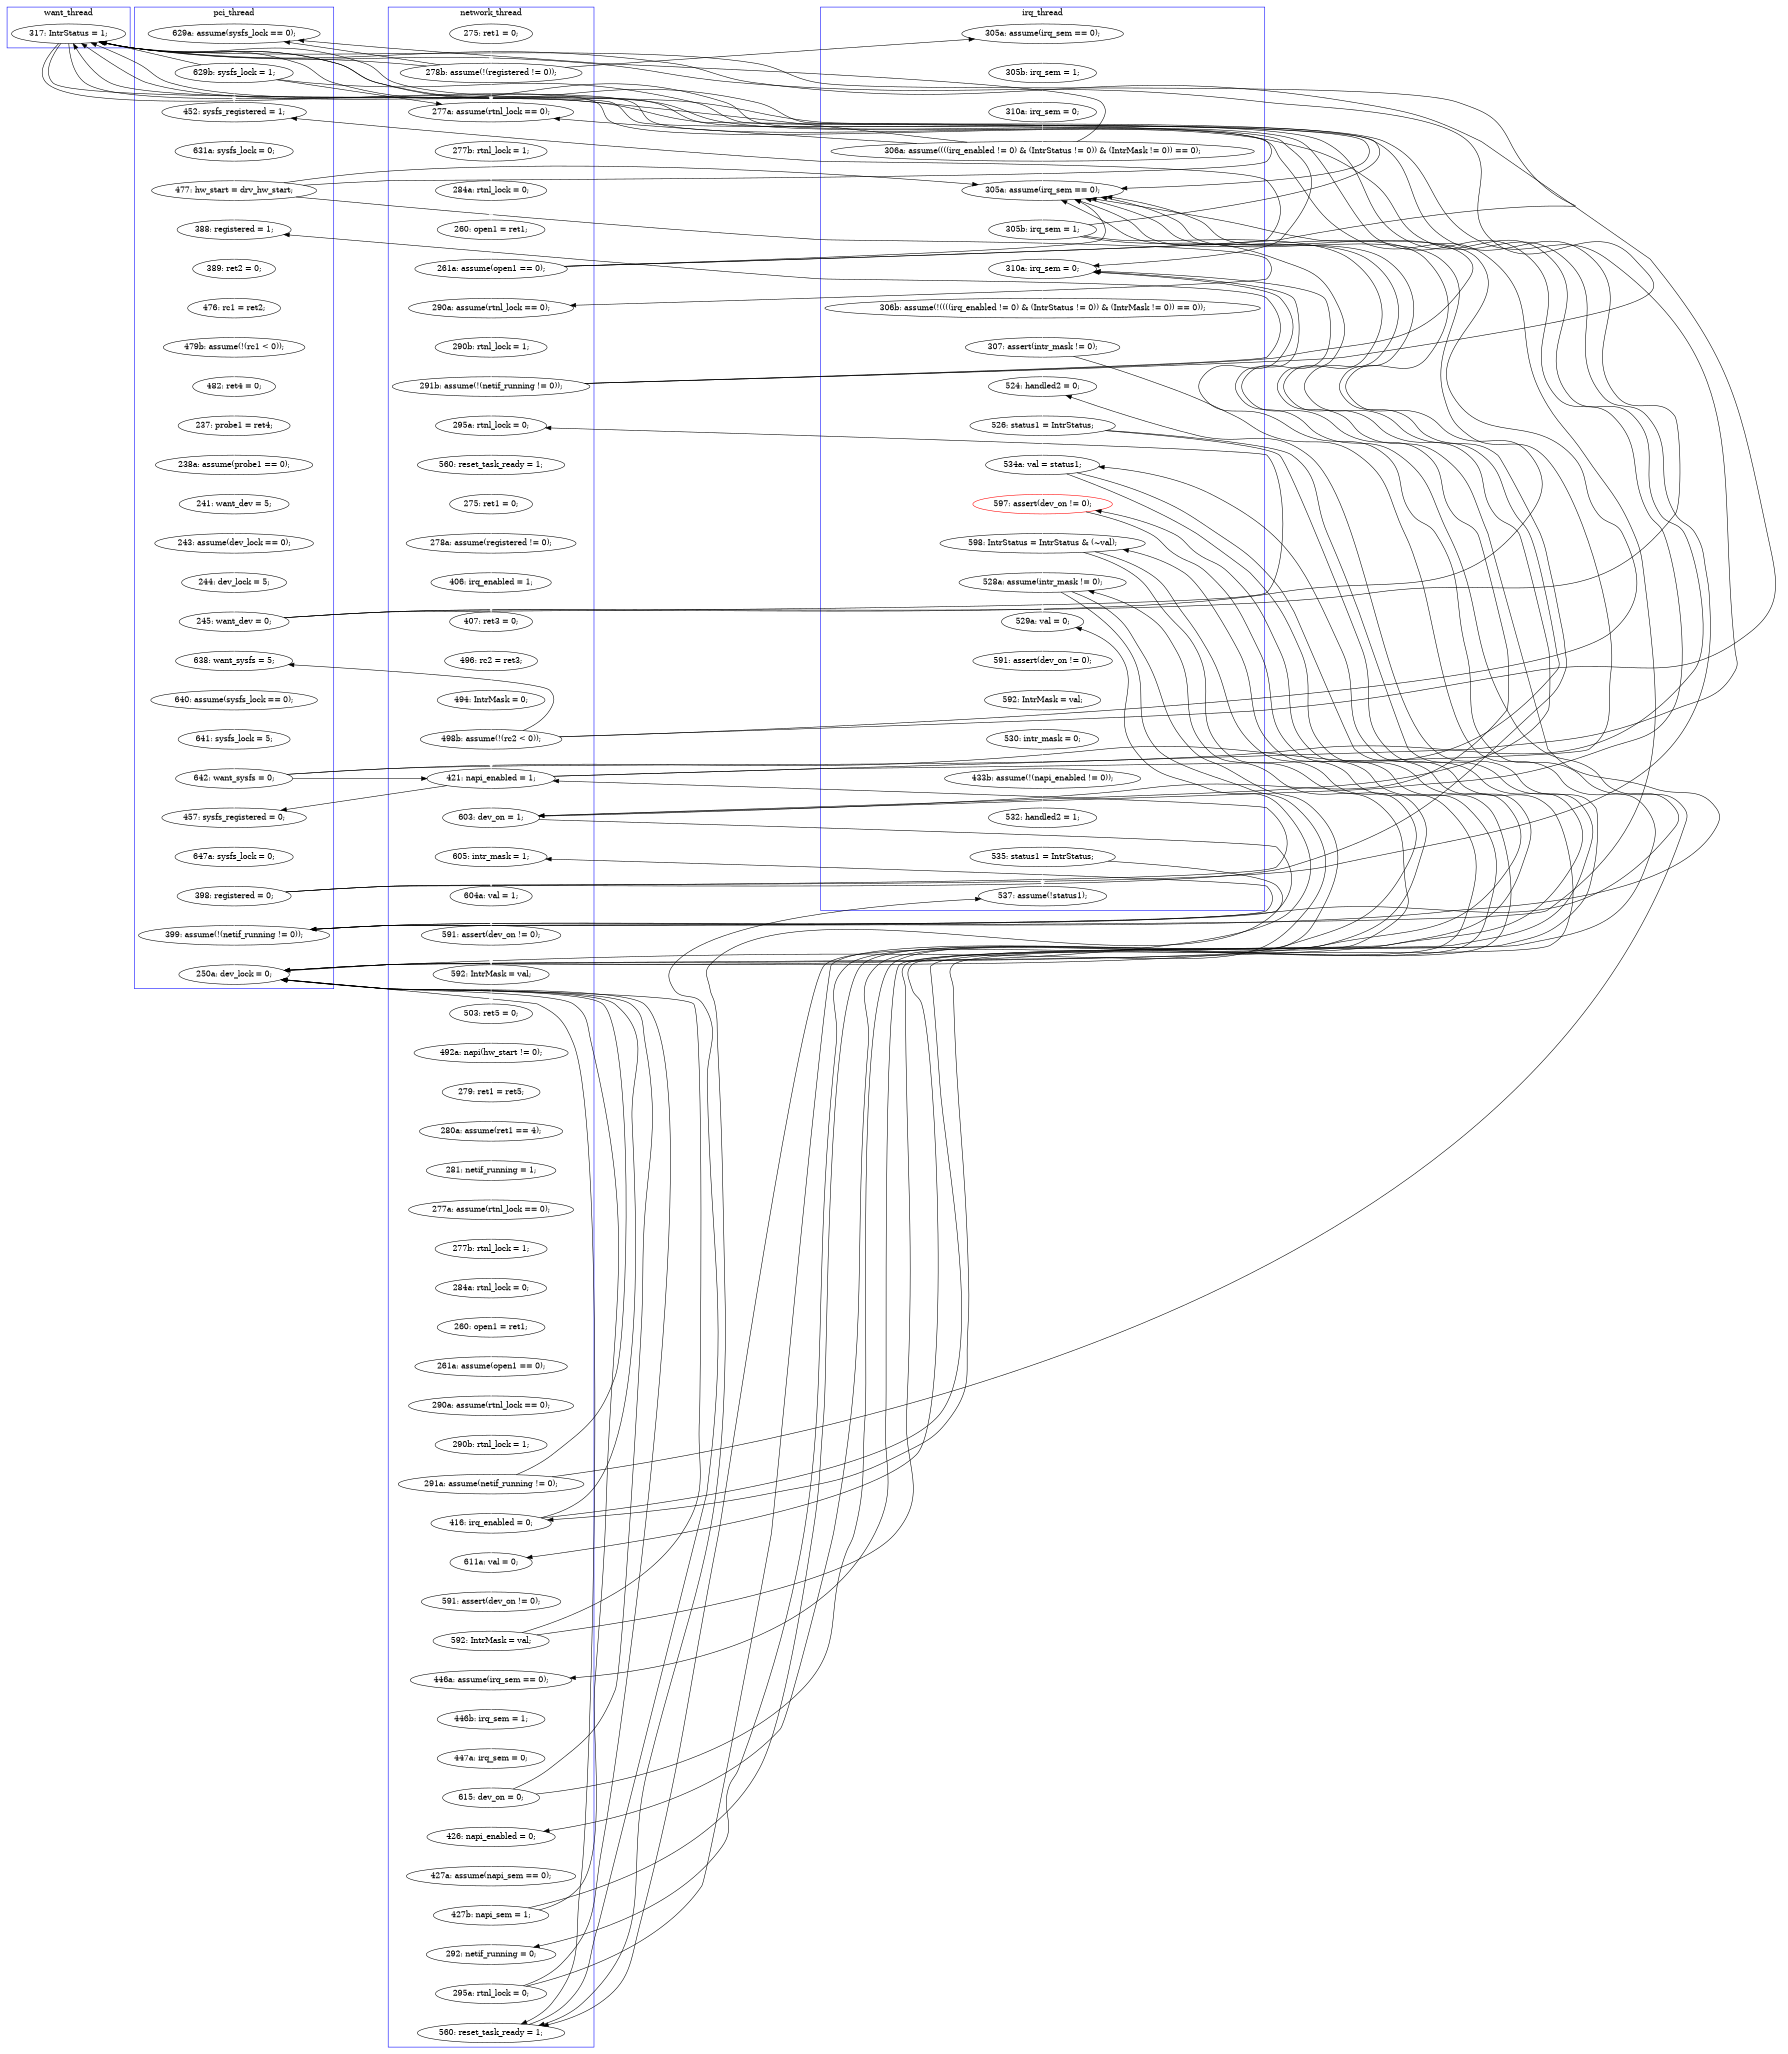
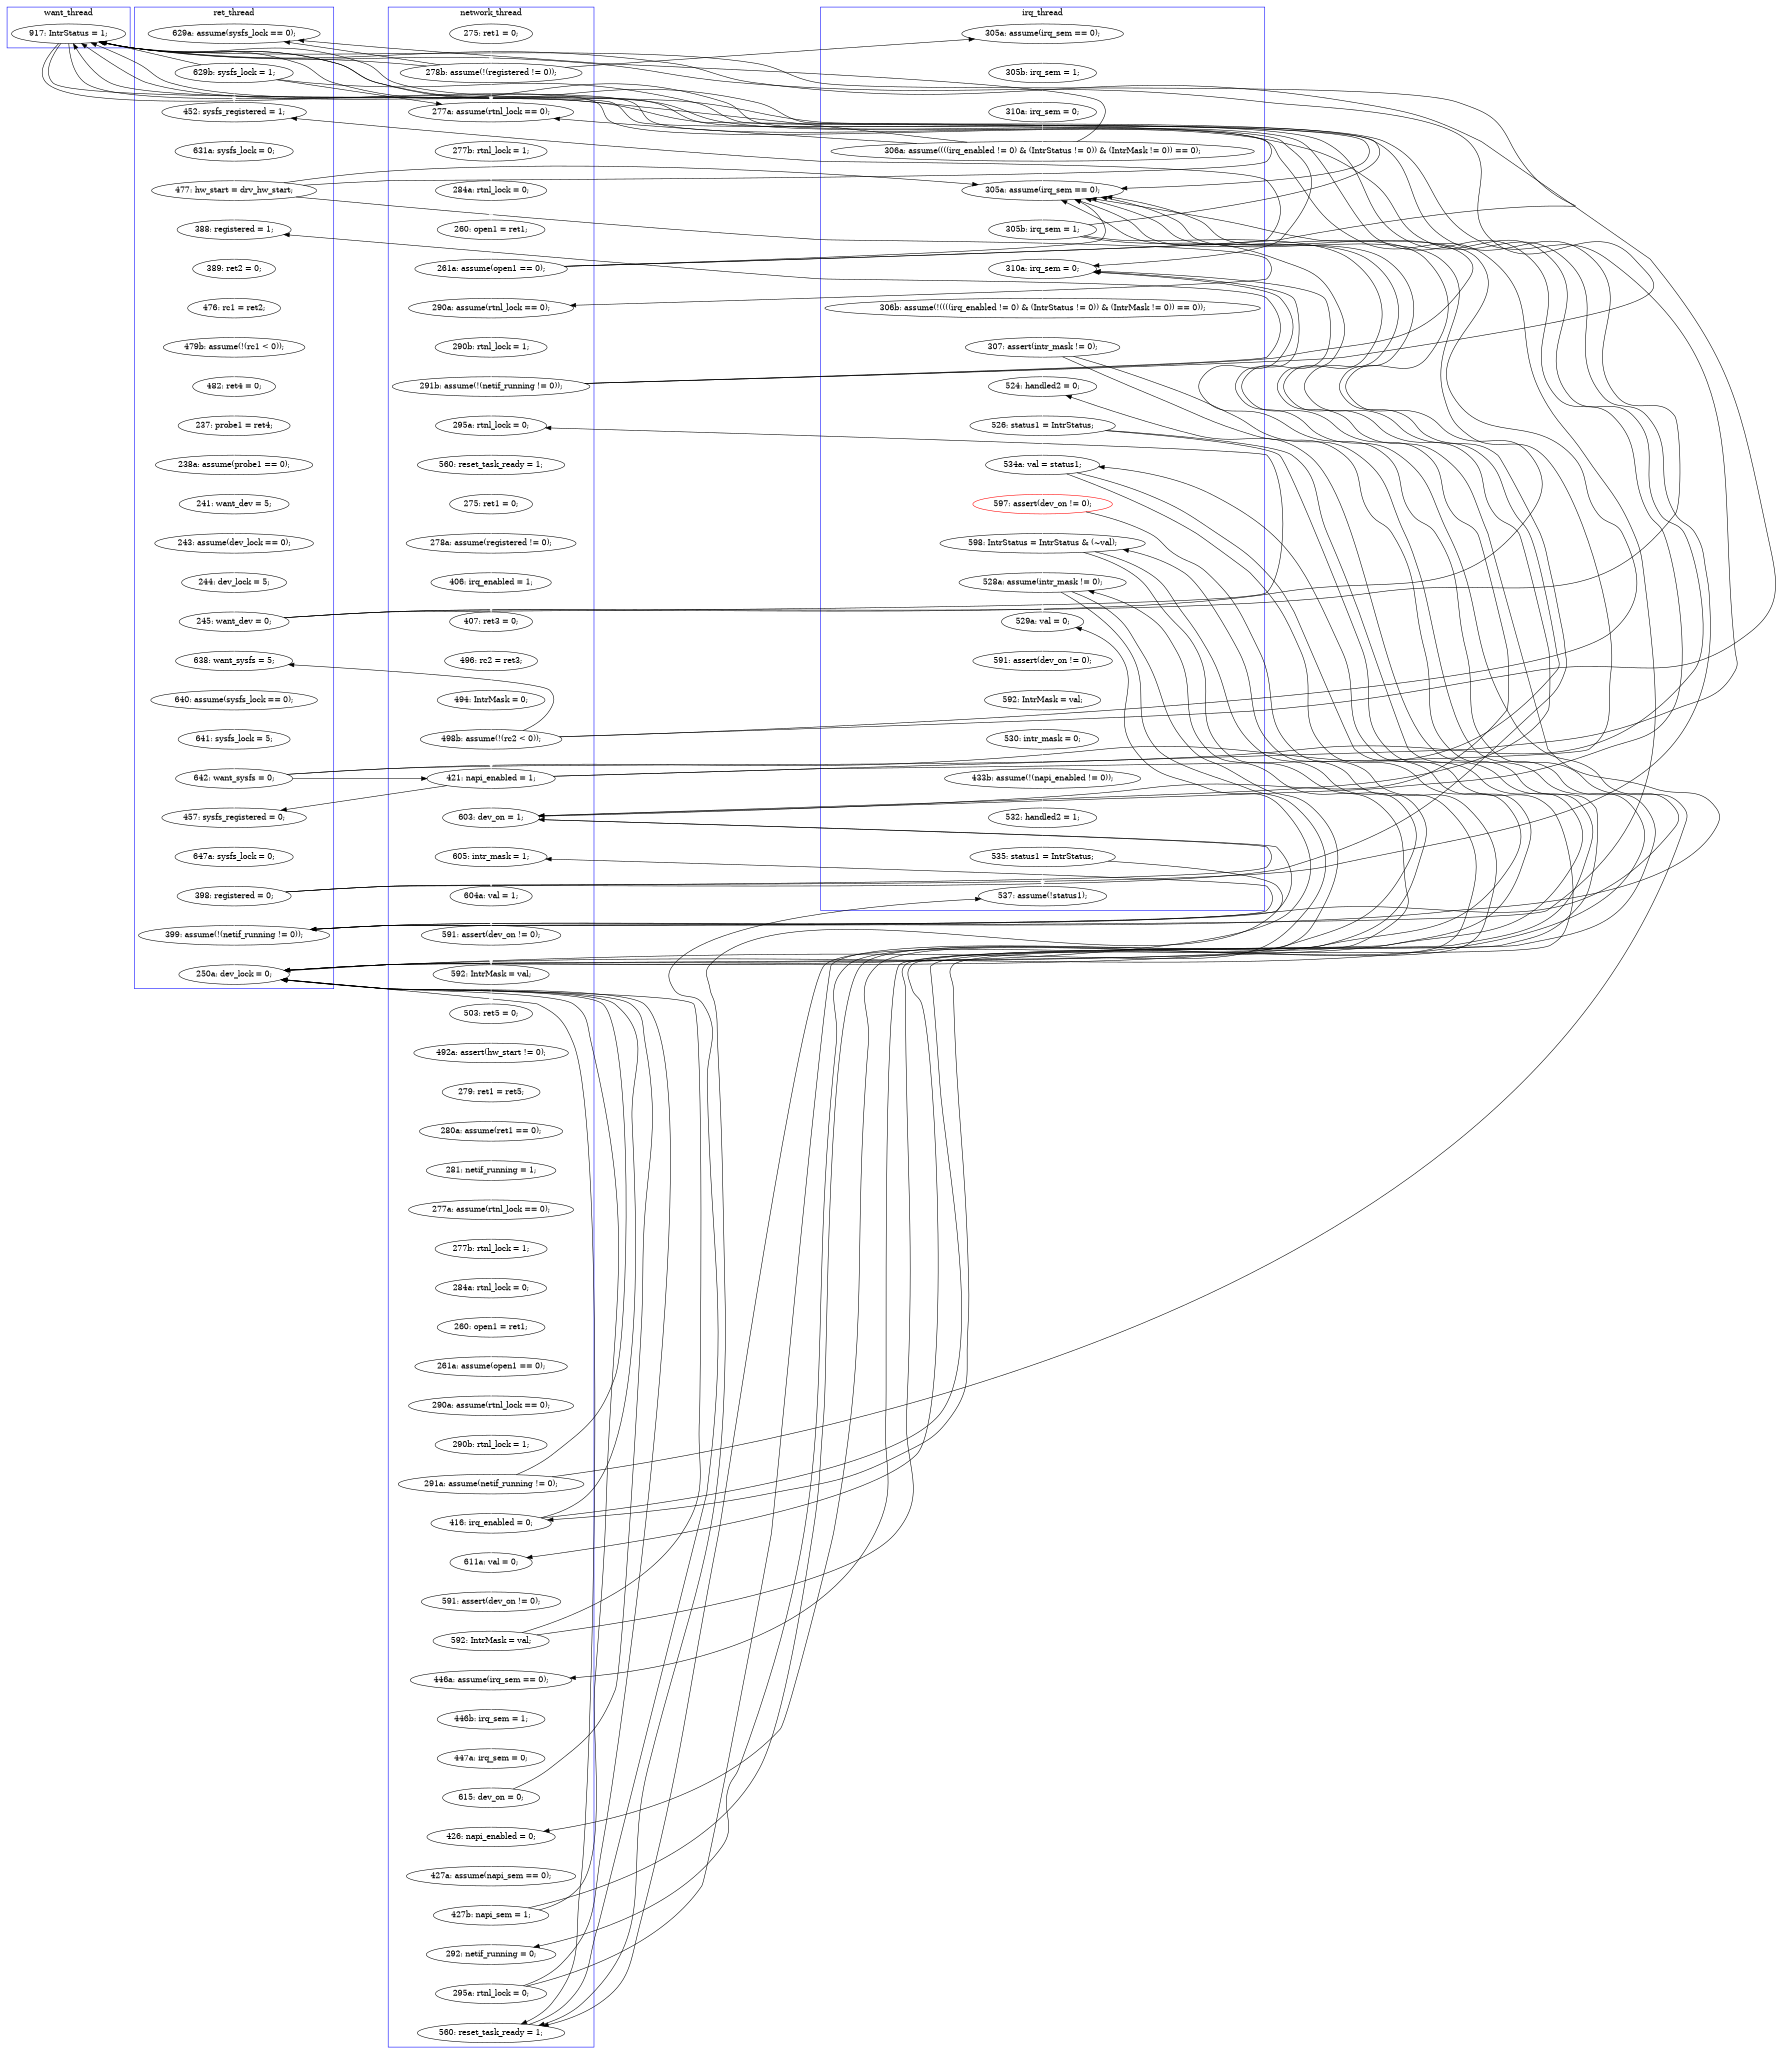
cluster "pci_thread": label "pci_thread" -> "ret_thread"
node "317: IntrStatus = 1;": label "317: IntrStatus = 1;" -> "917: IntrStatus = 1;"
edge "398: registered = 0;" -> "421: napi_enabled = 1;": now "398: registered = 0;" -> "603: dev_on = 1;"
edge "307: assert(intr_mask != 0);" -> "250a: dev_lock = 0;": added
edge "615: dev_on = 0;" -> "597: assert(dev_on != 0);": removed
node "492a: napi(hw_start != 0);": label "492a: napi(hw_start != 0);" -> "492a: assert(hw_start != 0);"
node "280a: assume(ret1 == 4);": label "280a: assume(ret1 == 4);" -> "280a: assume(ret1 == 0);"
